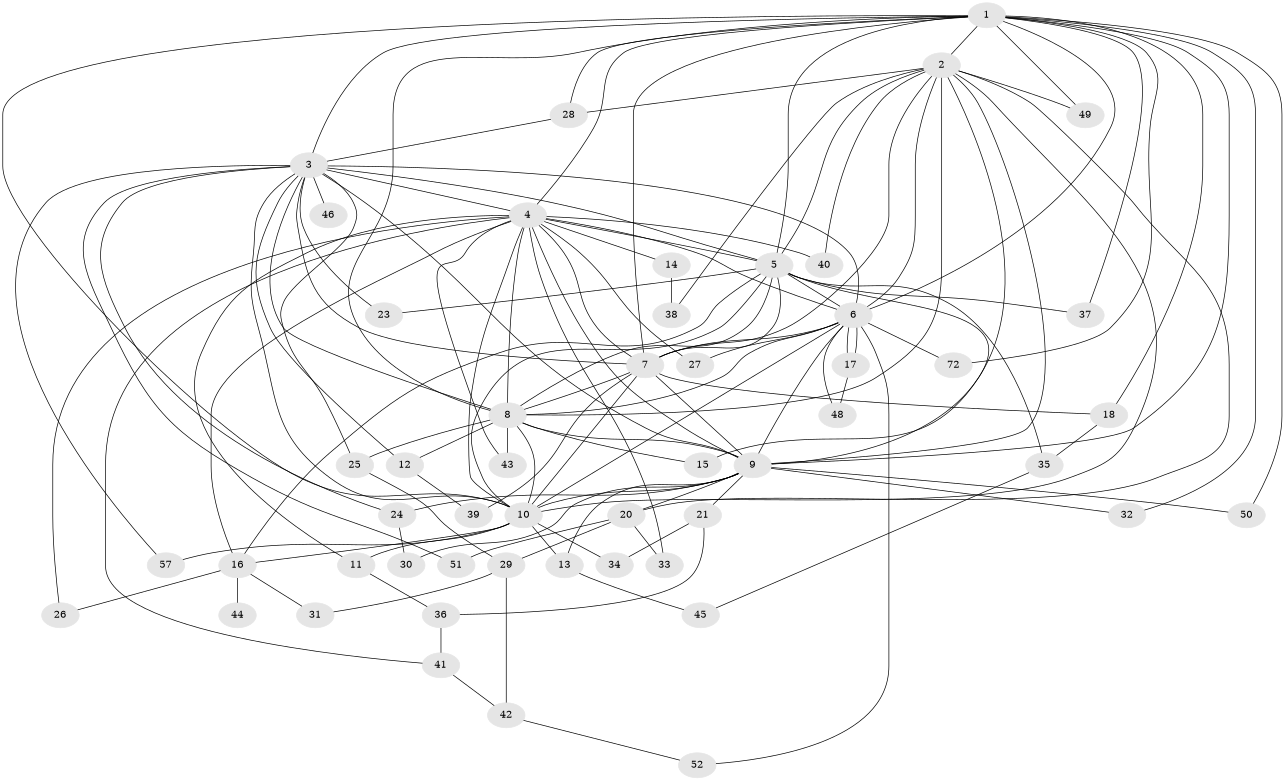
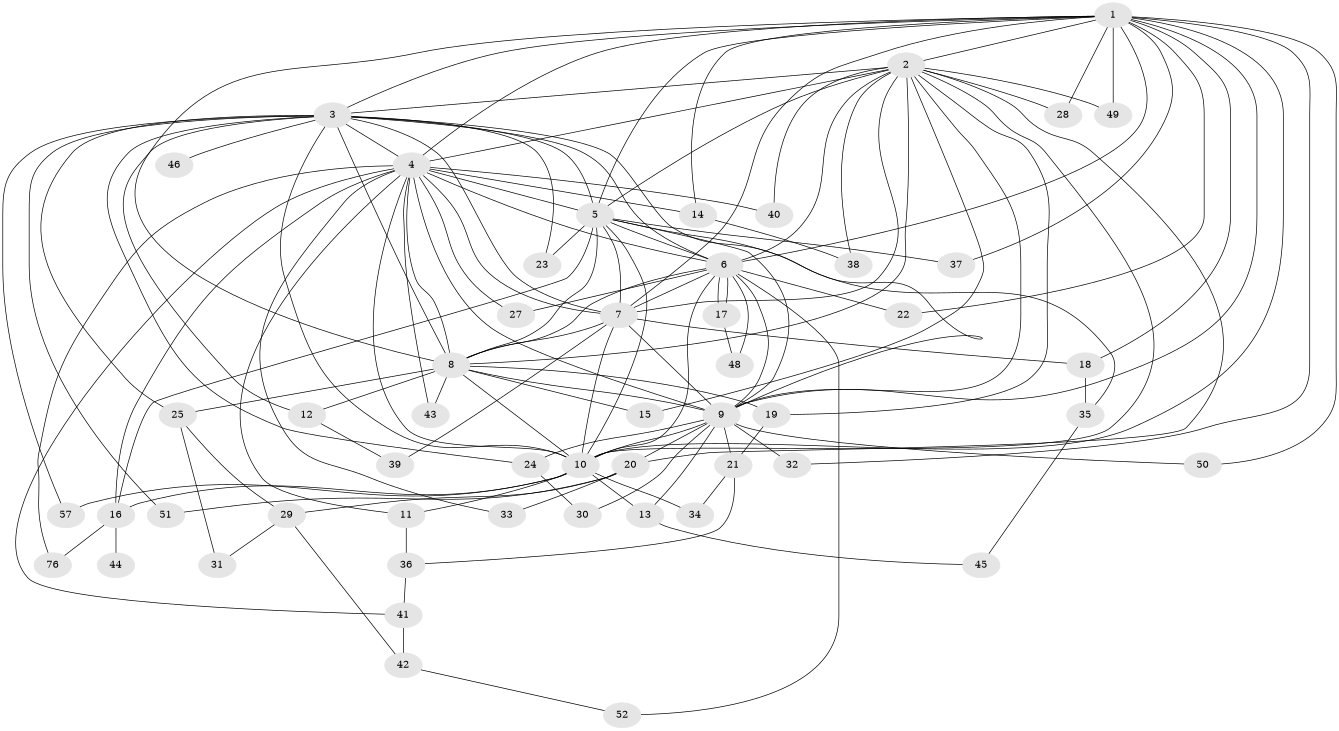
edge "1" -- "14": added
edge "2" -- "4": added
edge "28" -- "3": now "2" -- "3"
node "72": label "72" -> "22"
node "19": added
edge "16" -- "31": now "25" -- "31"
node "26": label "26" -> "76"
